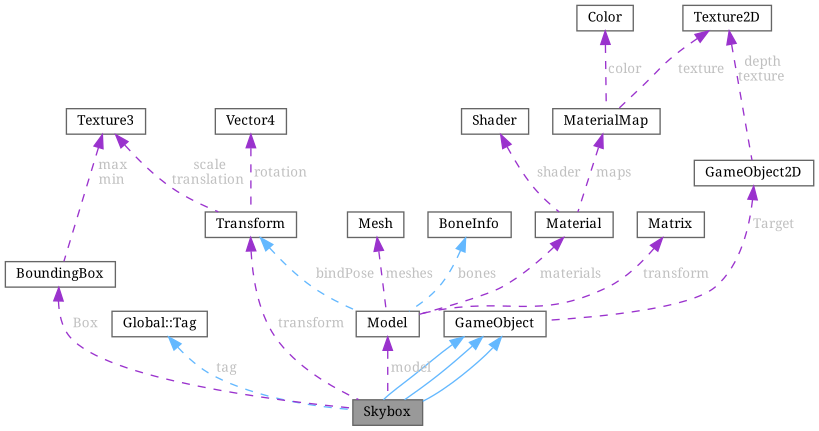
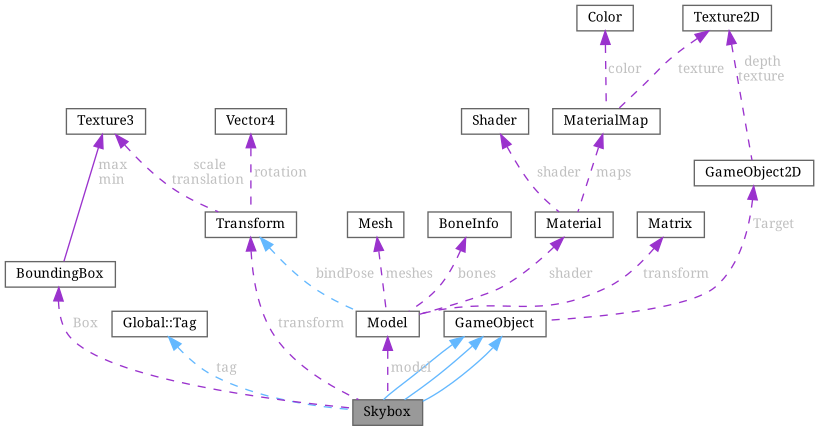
edge "BoundingBox" -> "Texture3": style dashed -> solid
edge "Model" -> "Material": label " materials" -> " shader"
edge "Model" -> "BoneInfo": color steelblue1 -> darkorchid3
